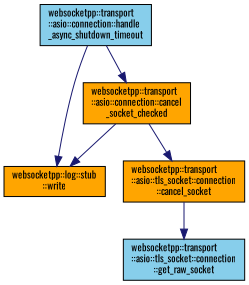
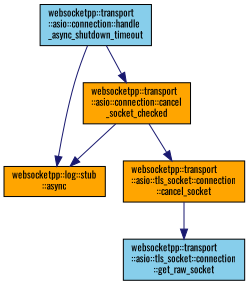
node "websocketpp::log::stub ::write": label "websocketpp::log::stub ::write" -> "websocketpp::log::stub ::async"
